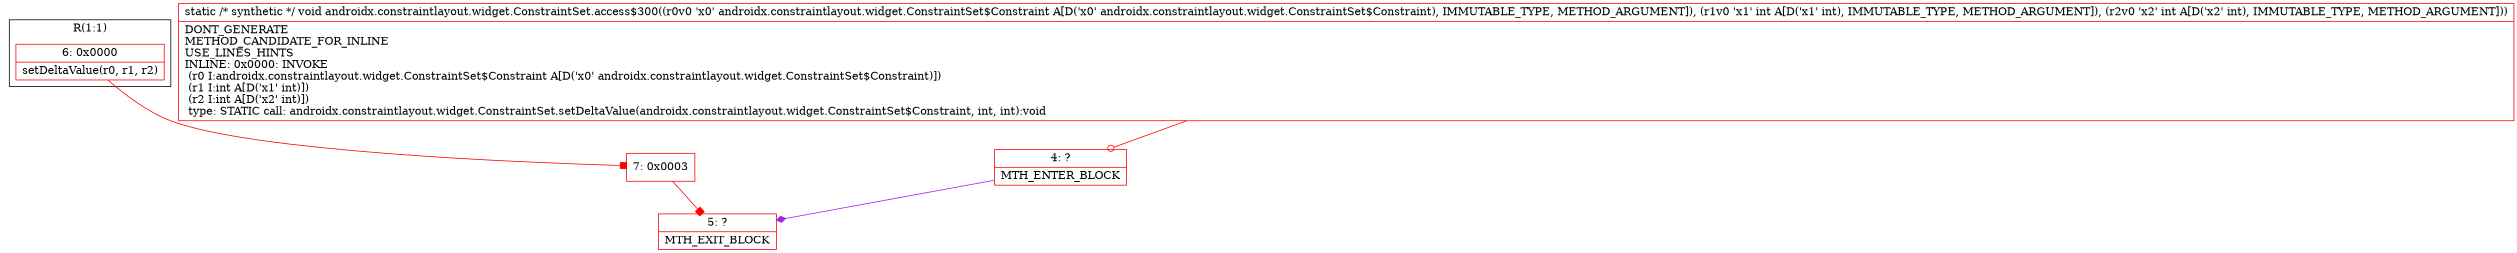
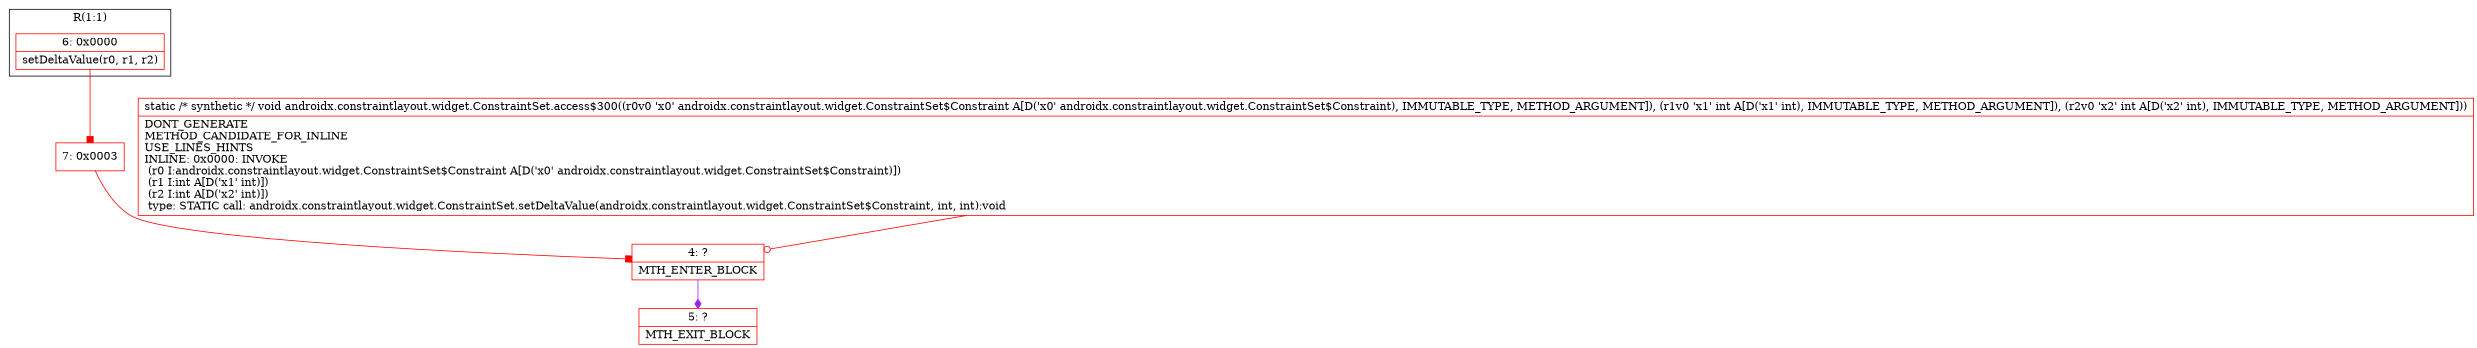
edge "7: 0x0003" -> "5: ?": now "7: 0x0003" -> "4: ?"
